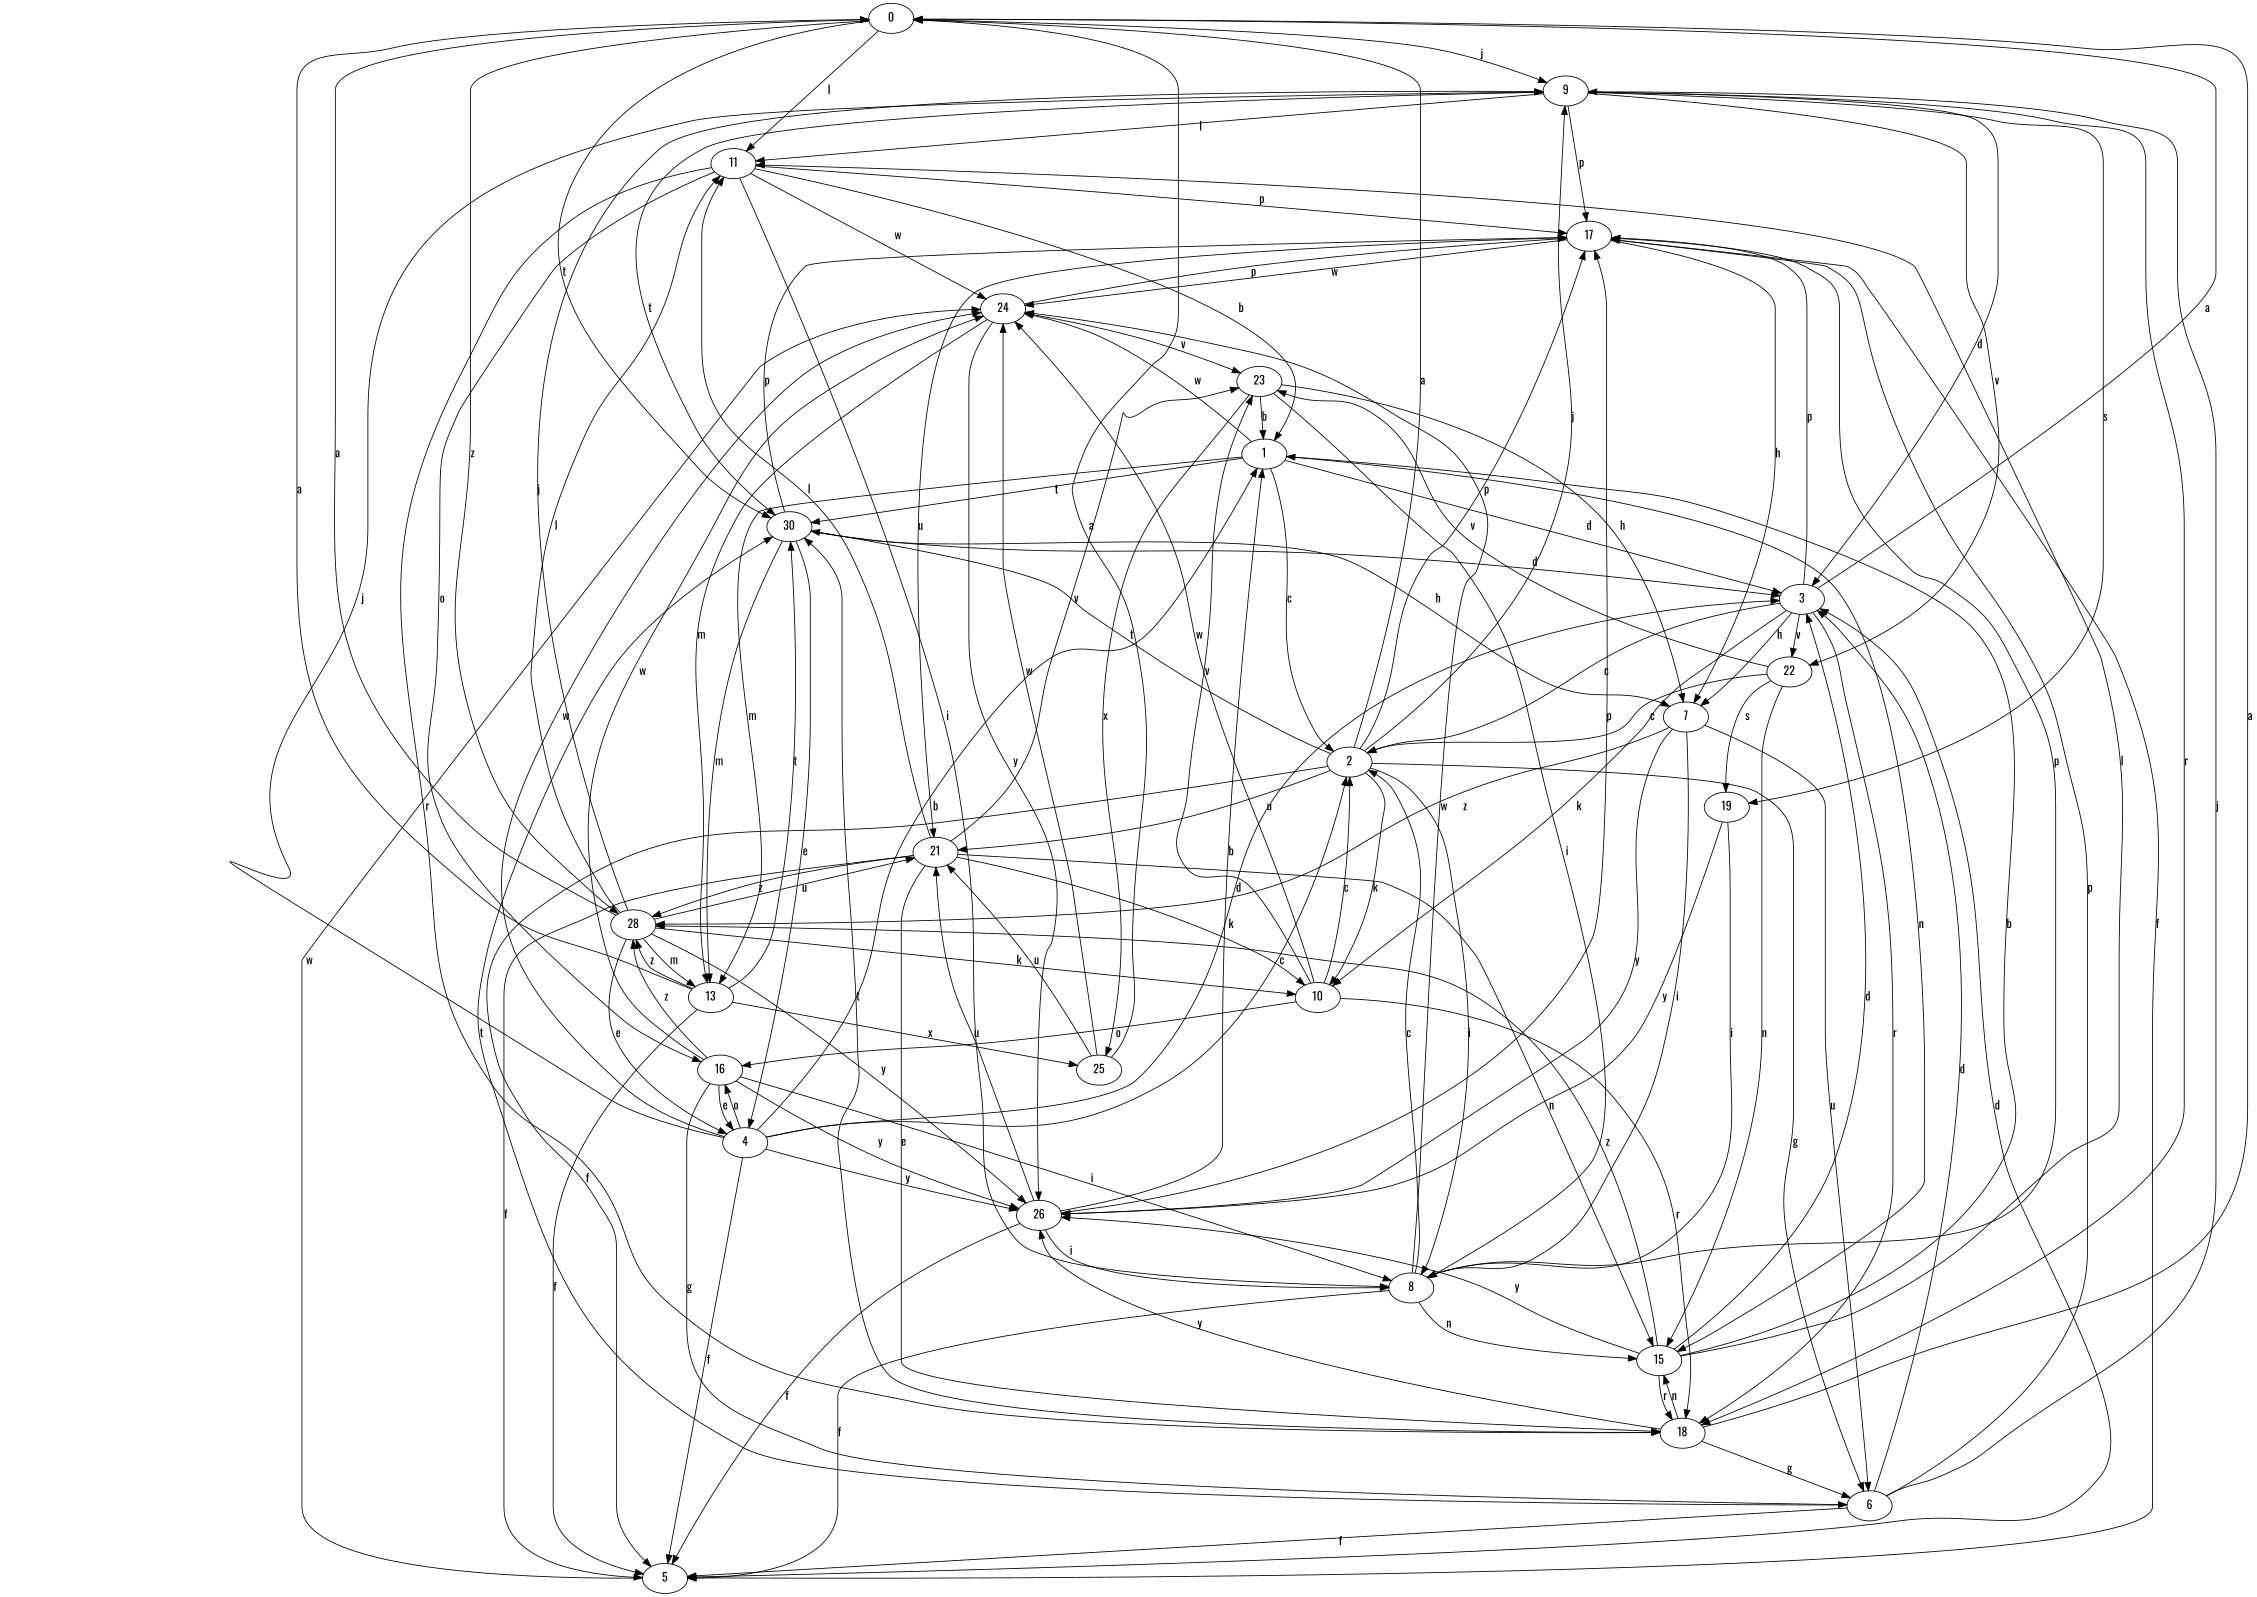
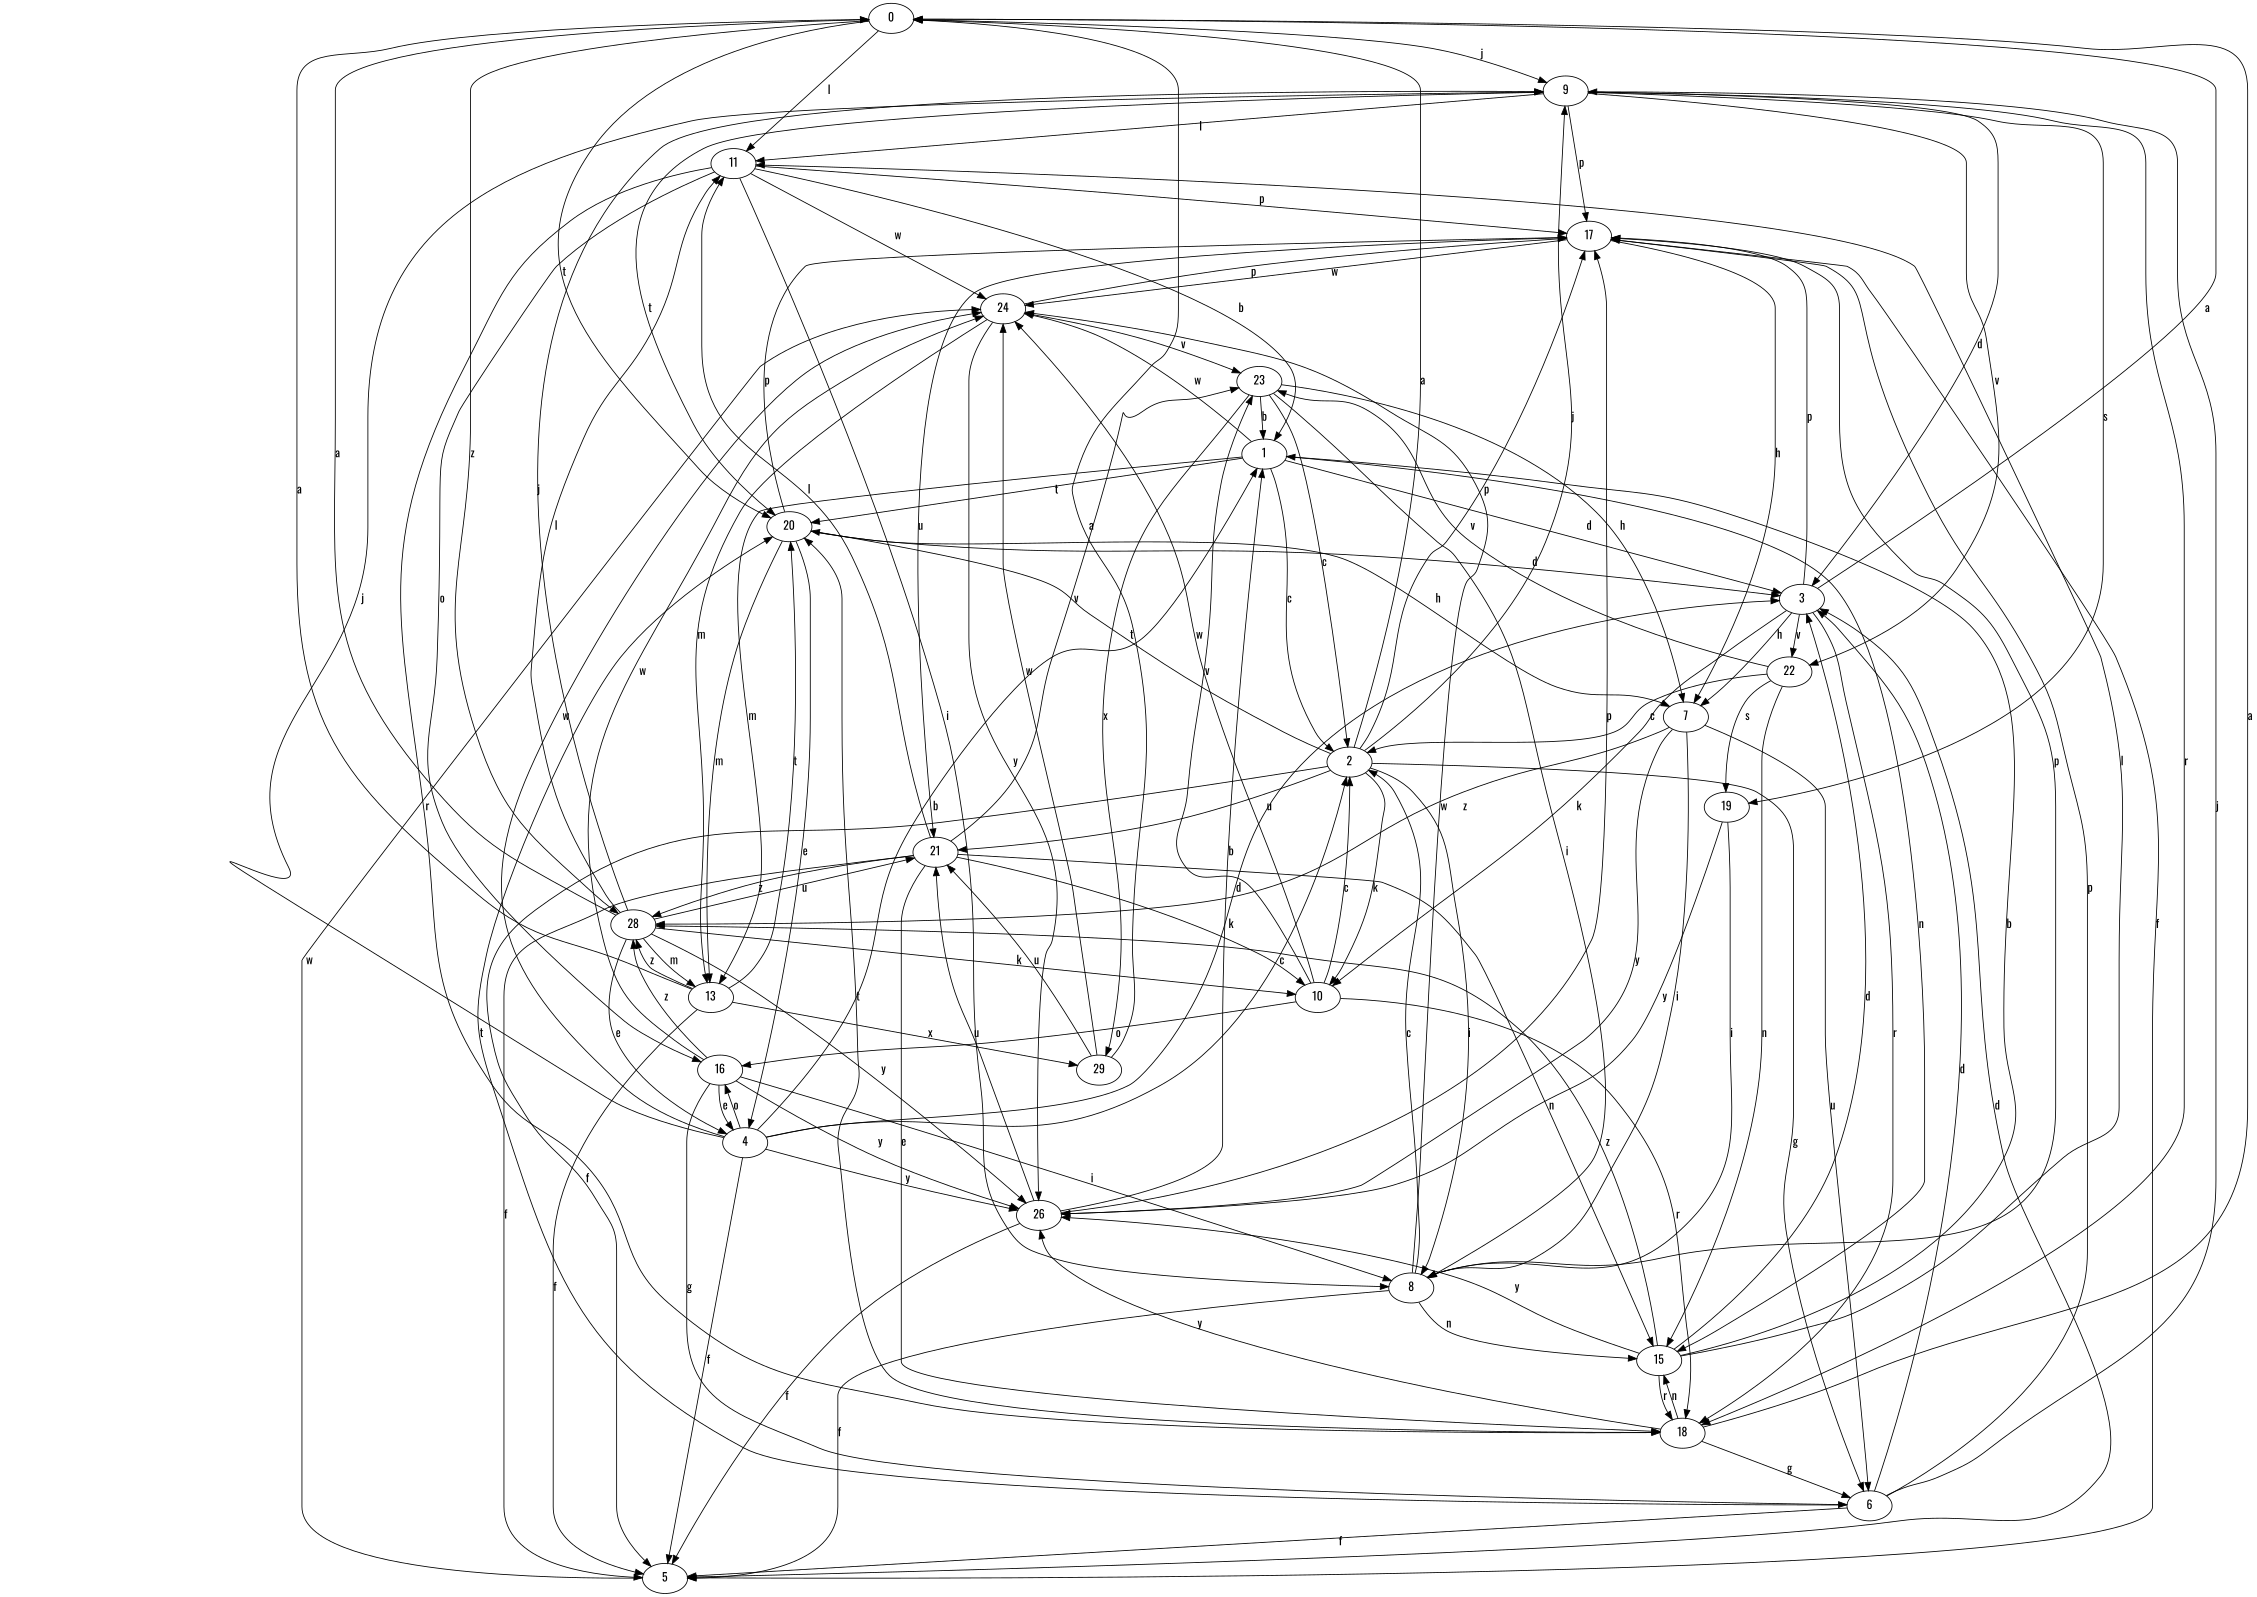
node "30": label "30" -> "20"
edge "3" -> "2": now "23" -> "2"
node "25": label "25" -> "29"
edge "26" -> "8": removed, label "i"
